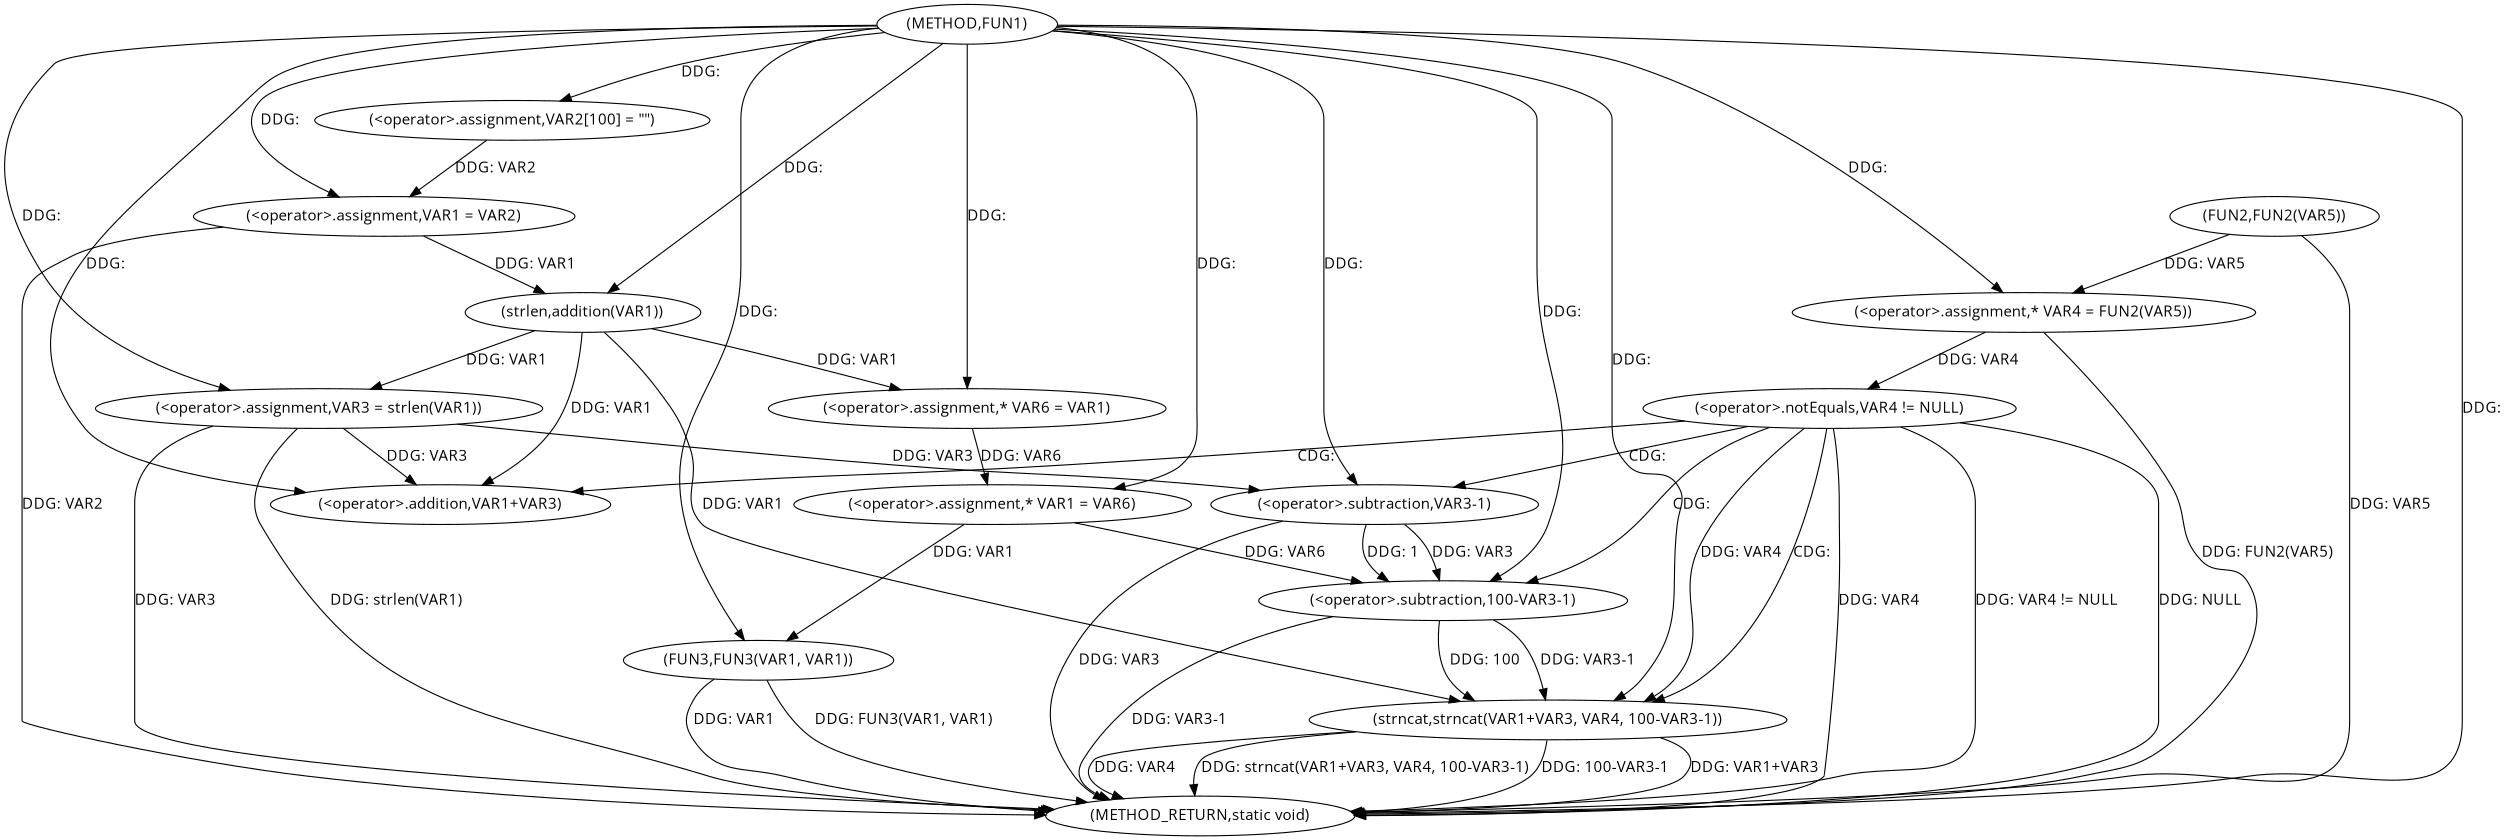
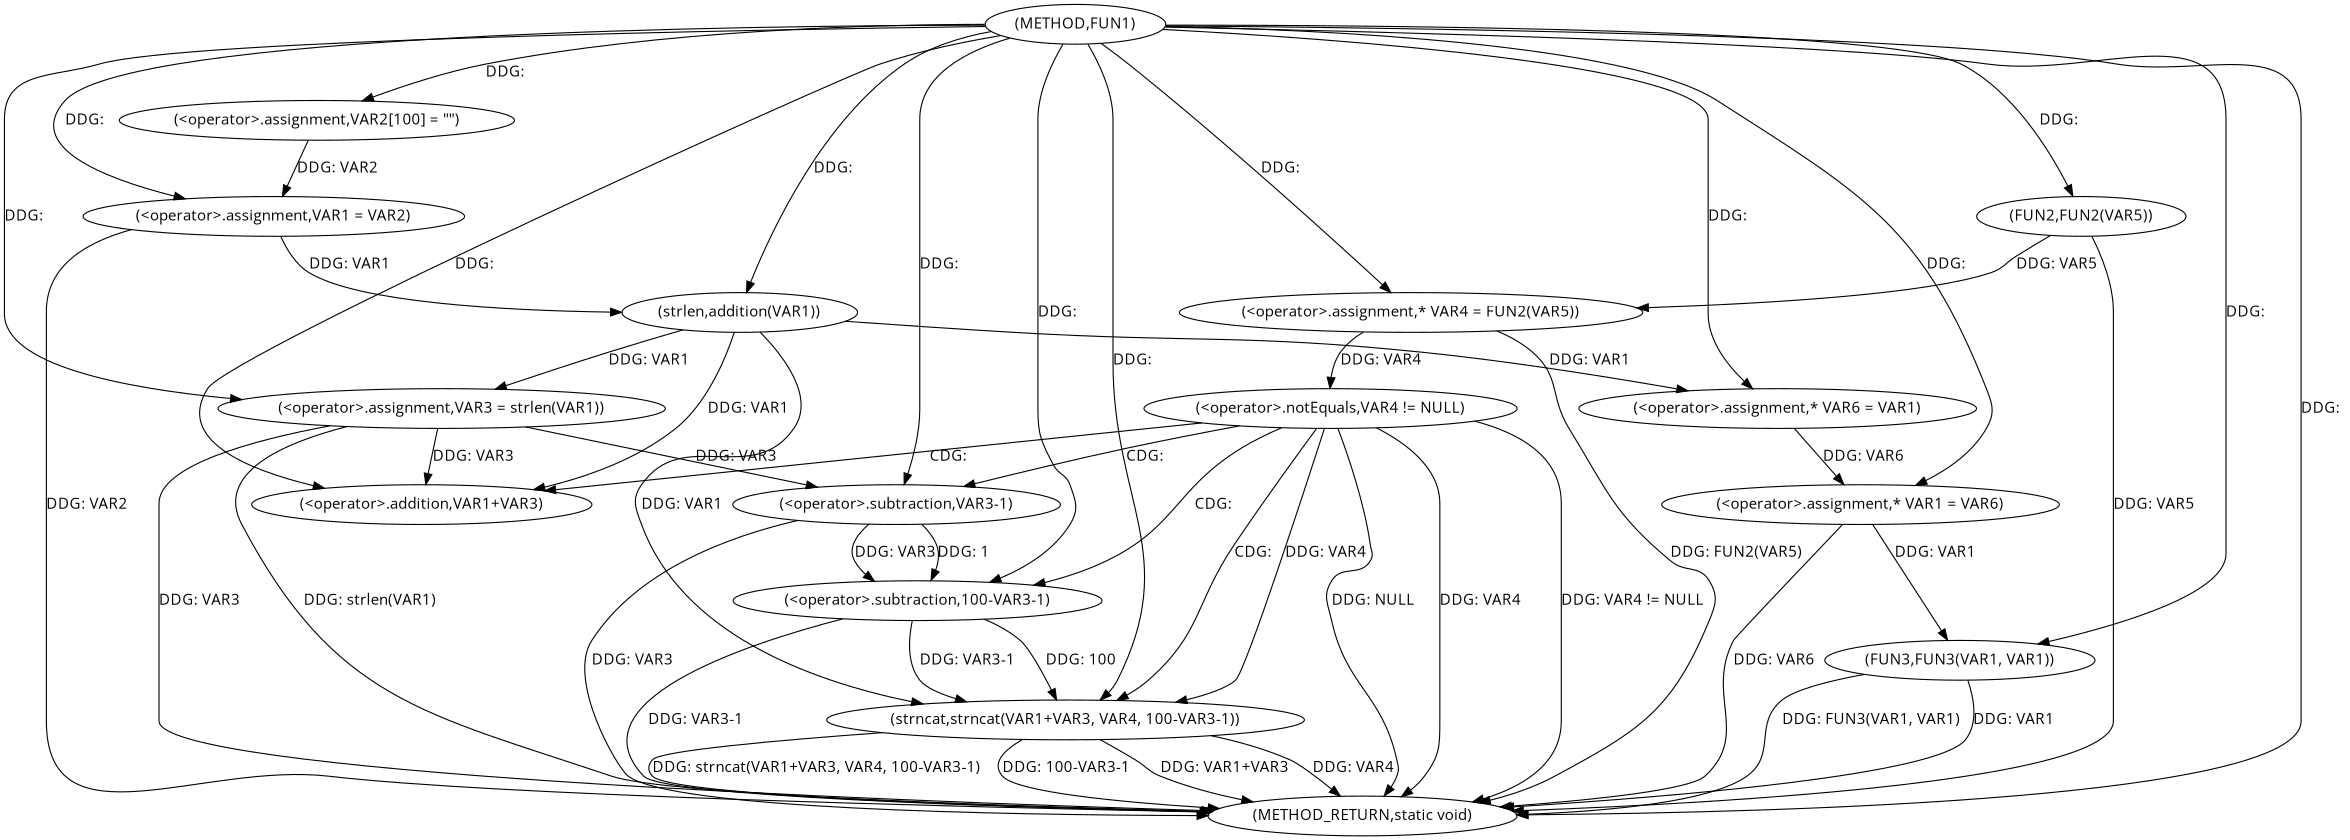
edge "(METHOD,FUN1)" -> "(FUN2,FUN2(VAR5))": added, label "DDG:"
edge "(<operator>.assignment,* VAR1 = VAR6)" -> "(<operator>.subtraction,100-VAR3-1)": now "(<operator>.assignment,* VAR1 = VAR6)" -> "(METHOD_RETURN,static void)"
